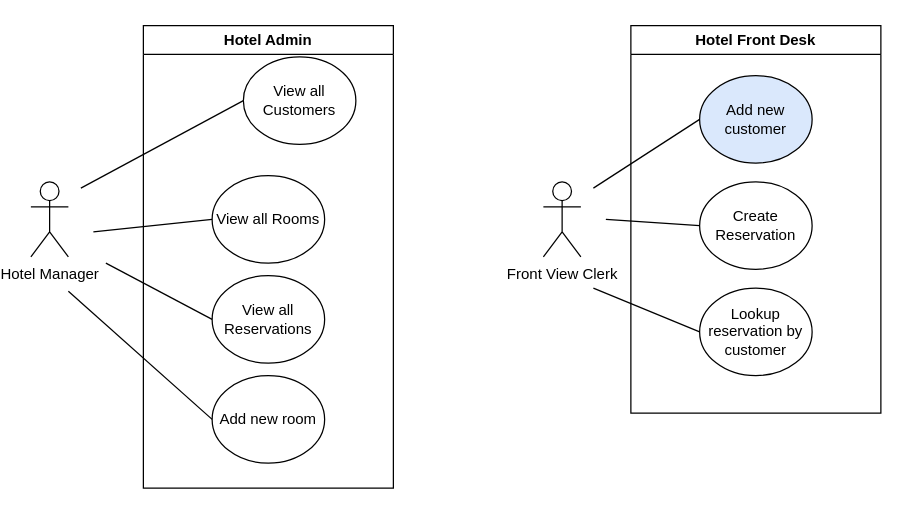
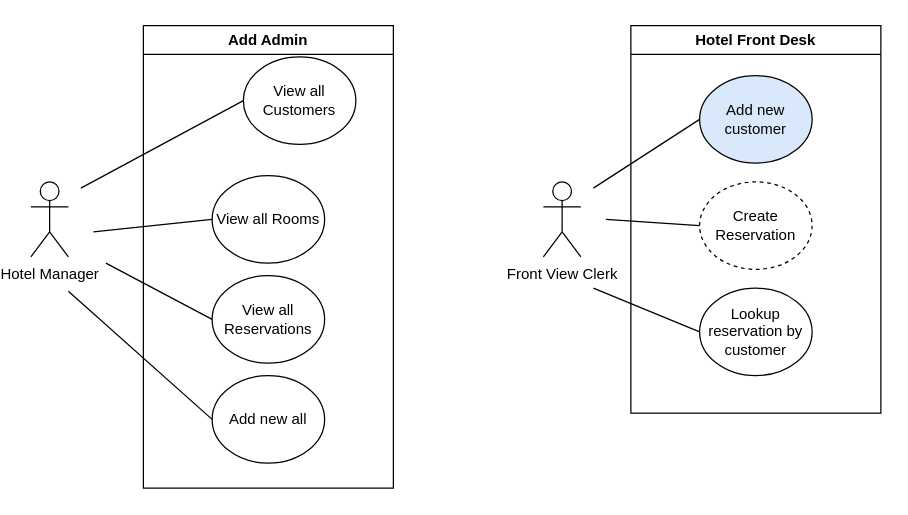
node "Hotel Admin": label "Hotel Admin" -> "Add Admin"
node "Create Reservation": style solid -> dashed
node "Add new room": label "Add new room" -> "Add new all"
